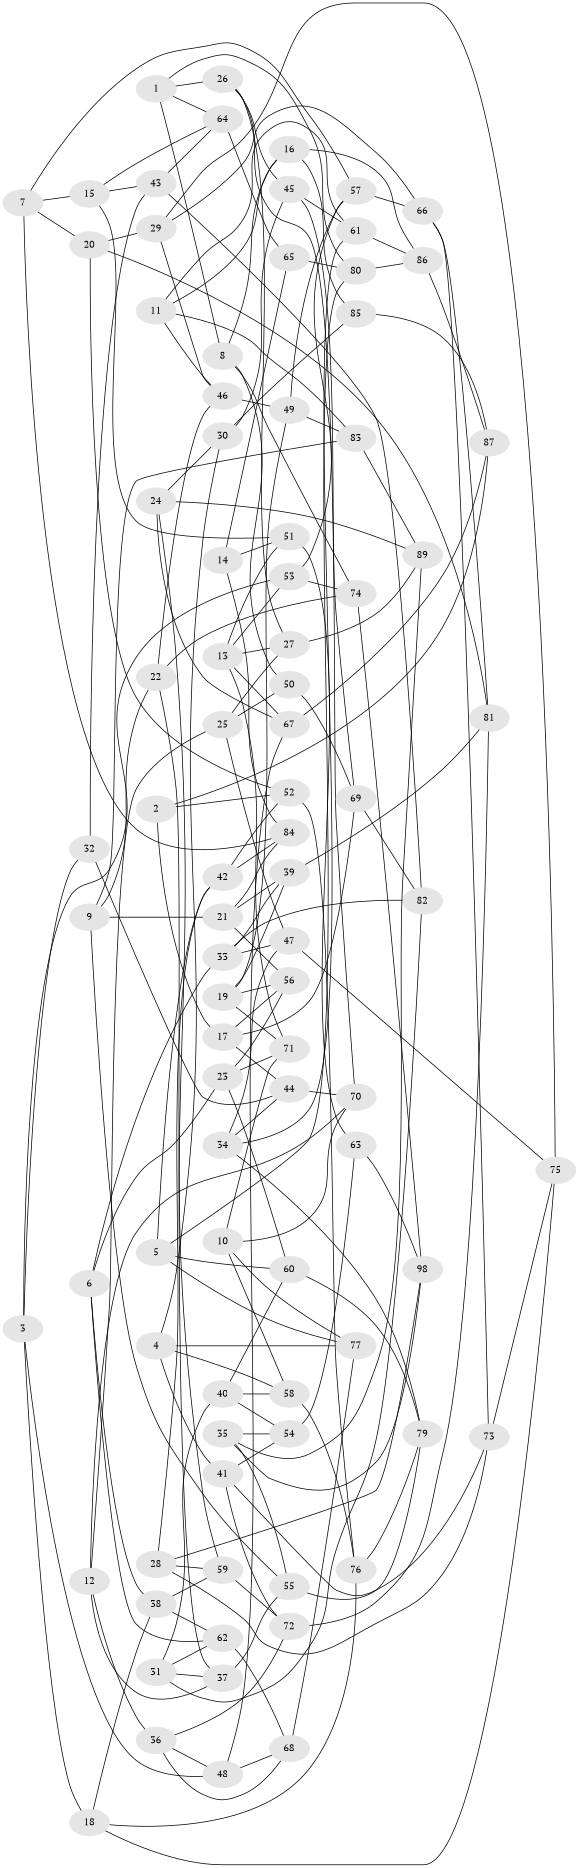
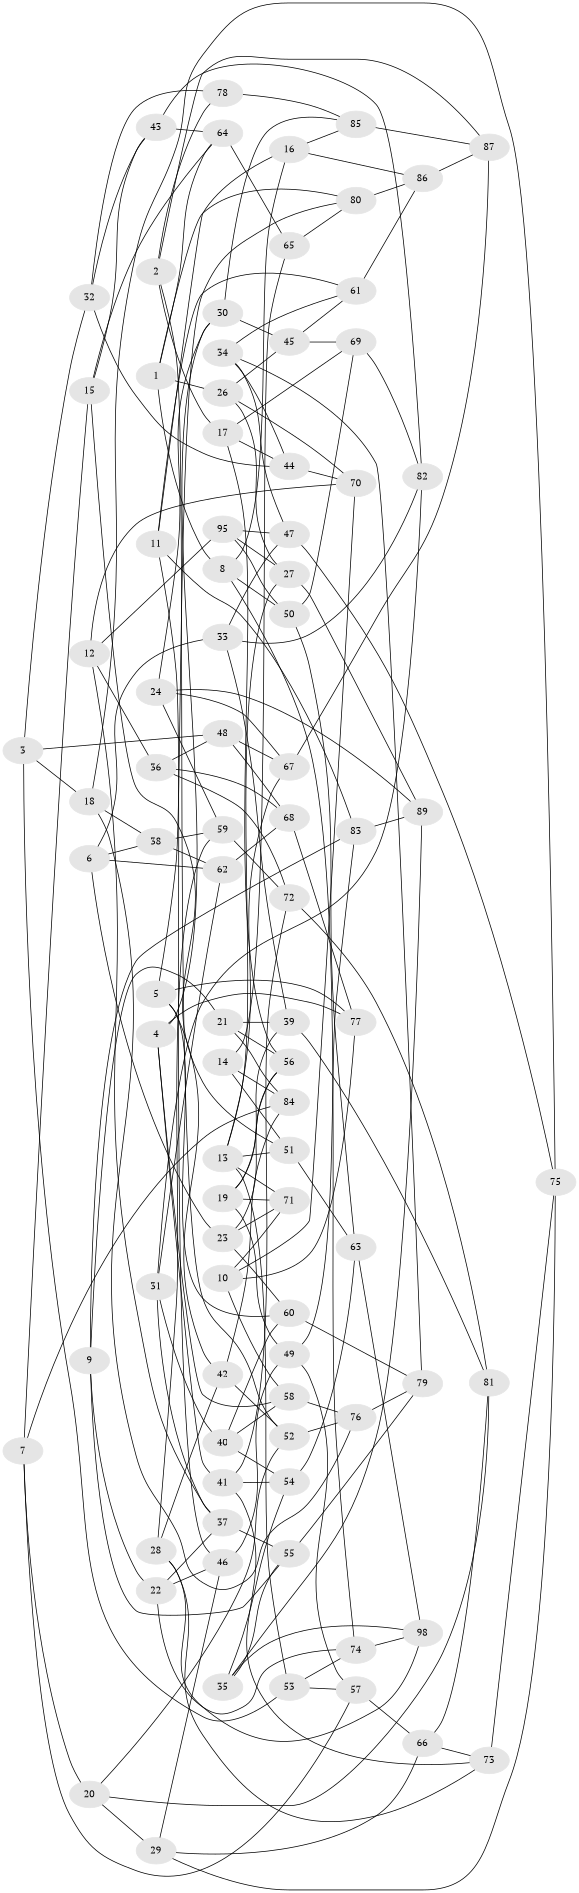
node "78": added
node "25": label "25" -> "95"
edge "50" -- "63": added
